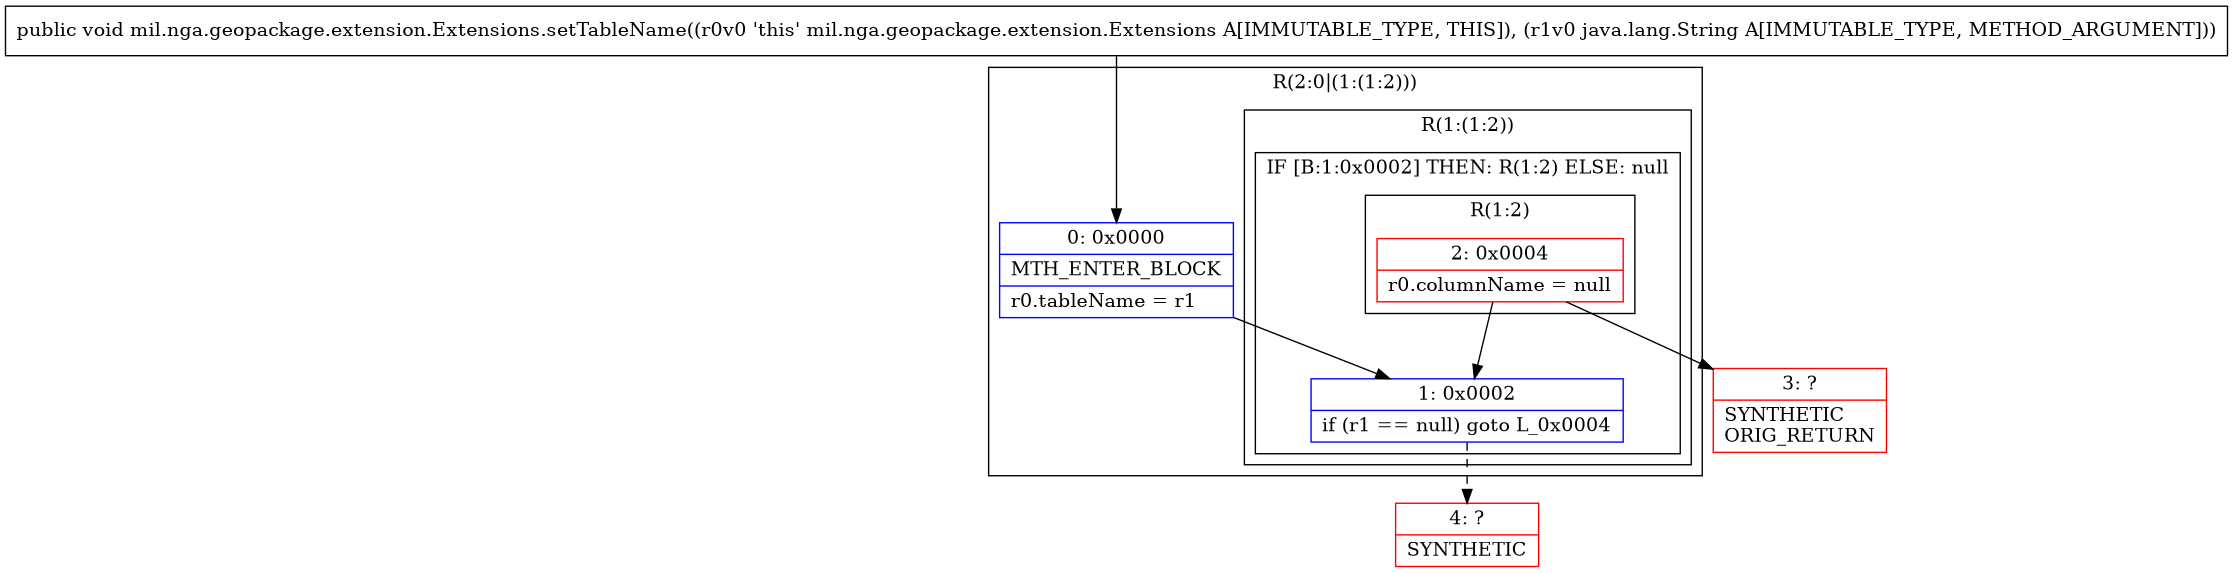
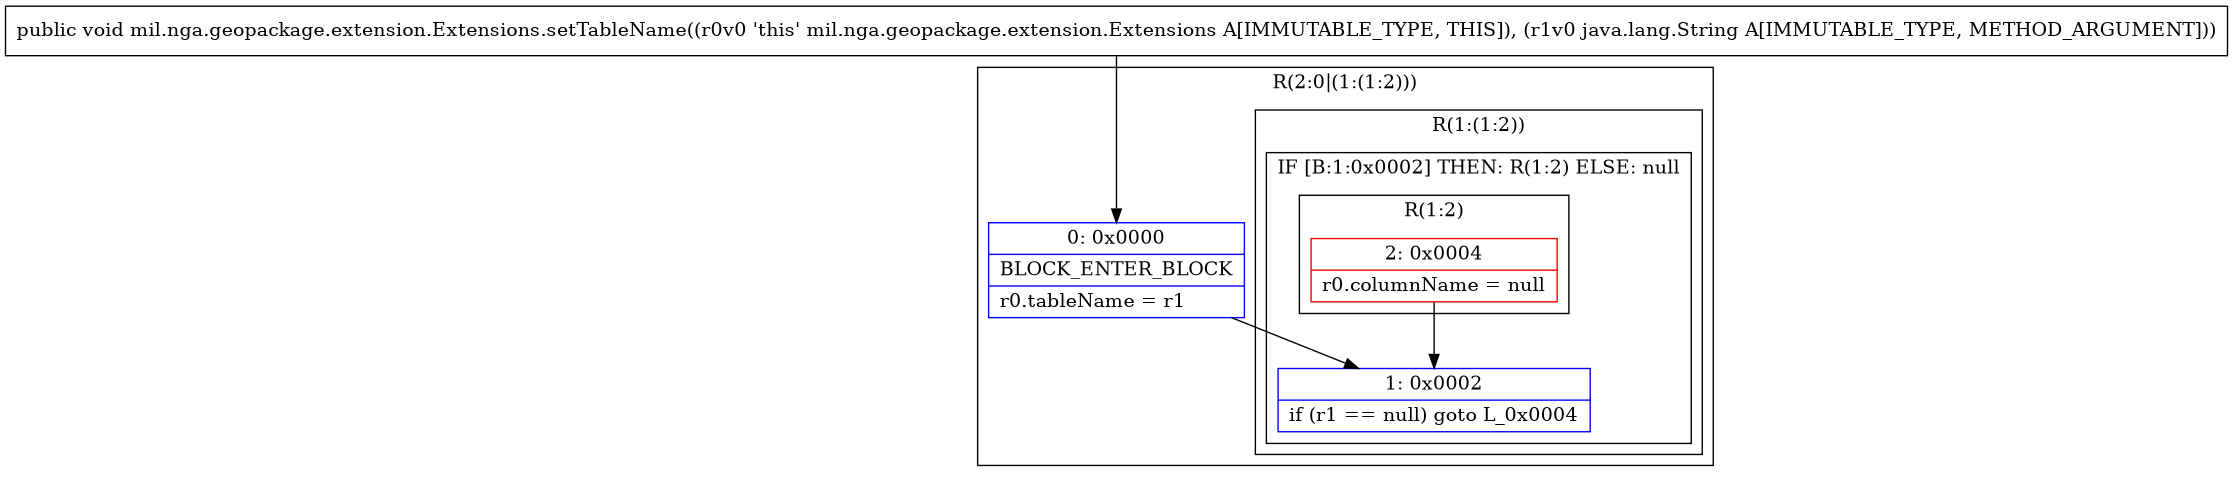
node "0: 0x0000": text "MTH_ENTER_BLOCK" -> "BLOCK_ENTER_BLOCK"
node "3: ?": removed
node "4: ?": removed
